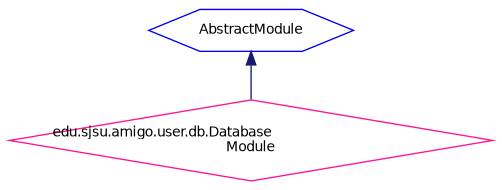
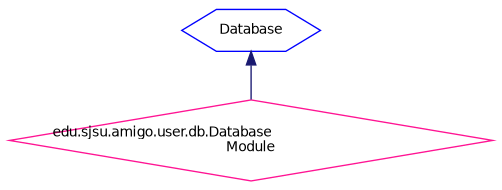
node "AbstractModule": label "AbstractModule" -> "Database"
